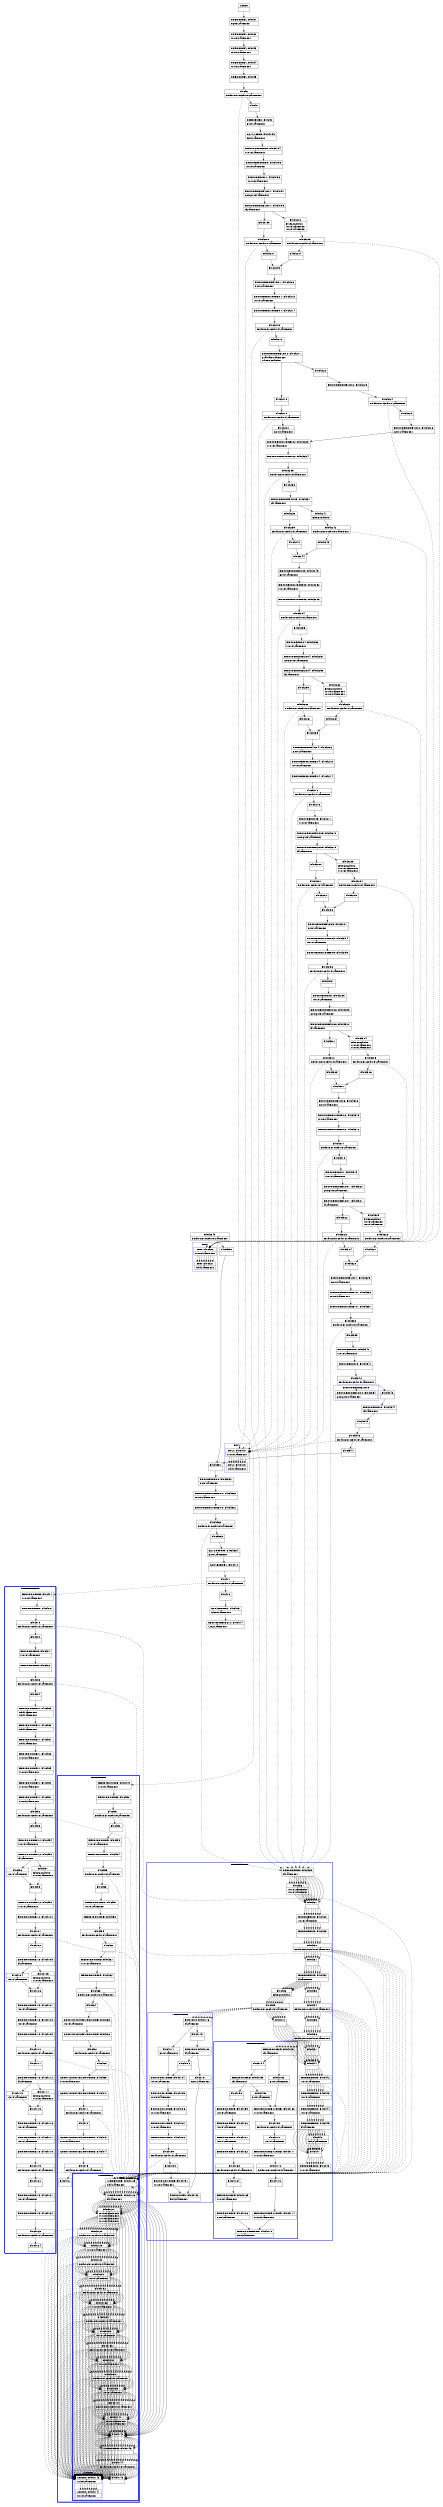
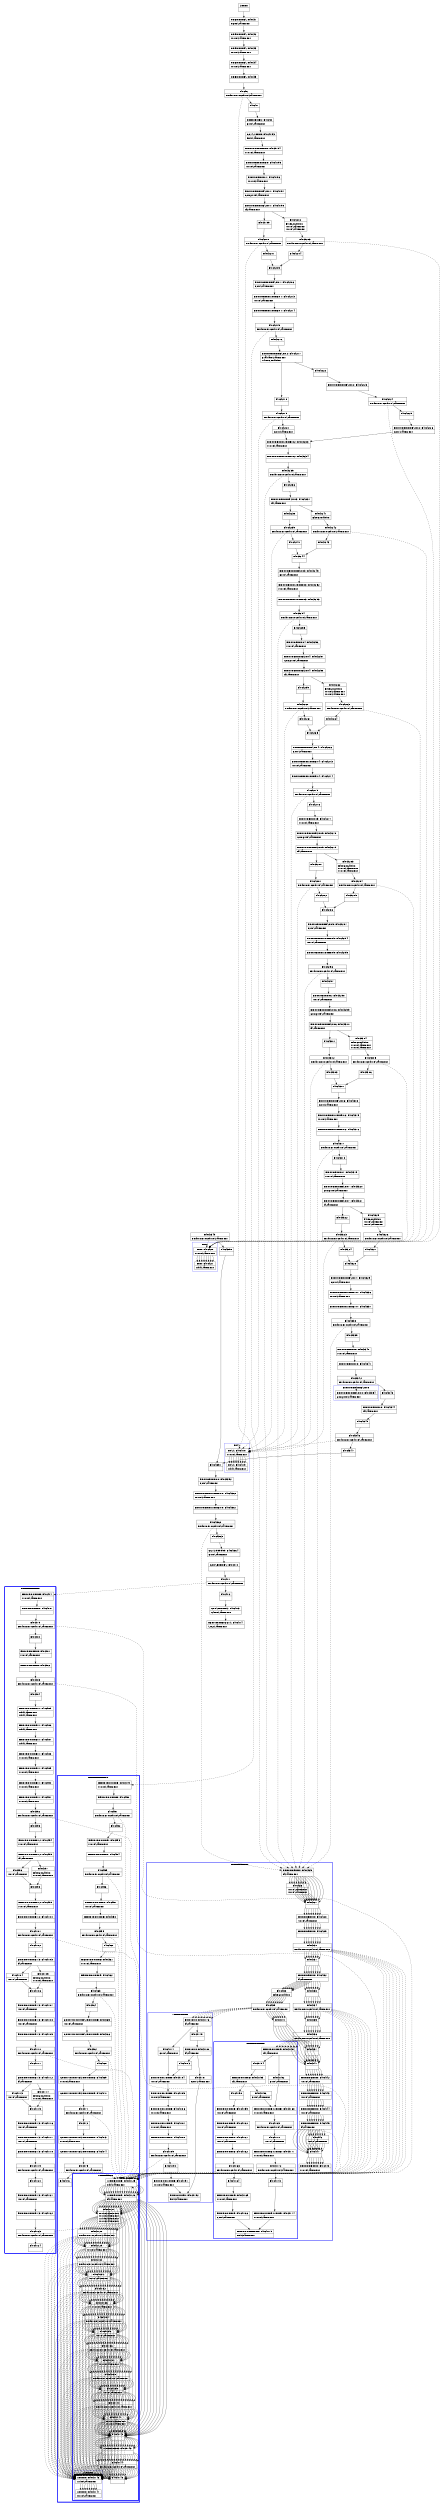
cluster "HEAD-OPEN": label "HEAD-OPEN" -> "HEAD-ROUTINE"
